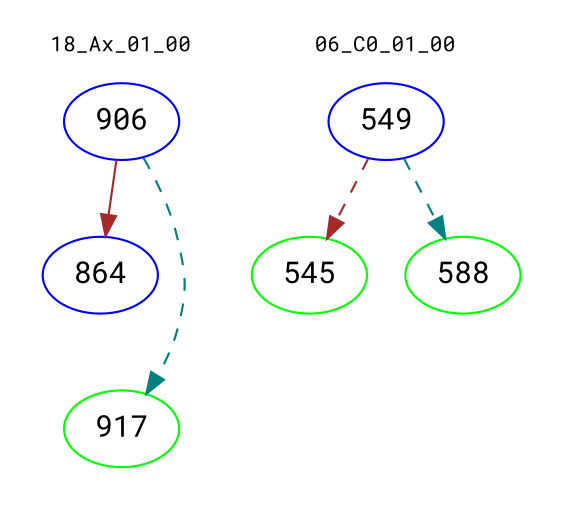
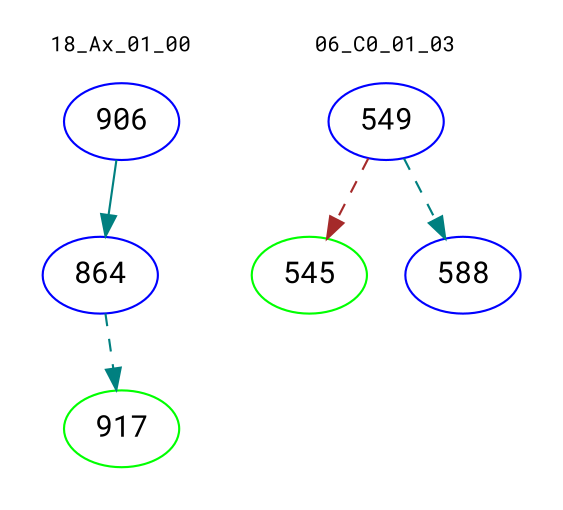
cluster "06_C0_01_00": label "06_C0_01_00" -> "06_C0_01_03"
edge "906" -> "864": color brown -> teal
edge "906" -> "917": now "864" -> "917"
node "588": color green -> blue
